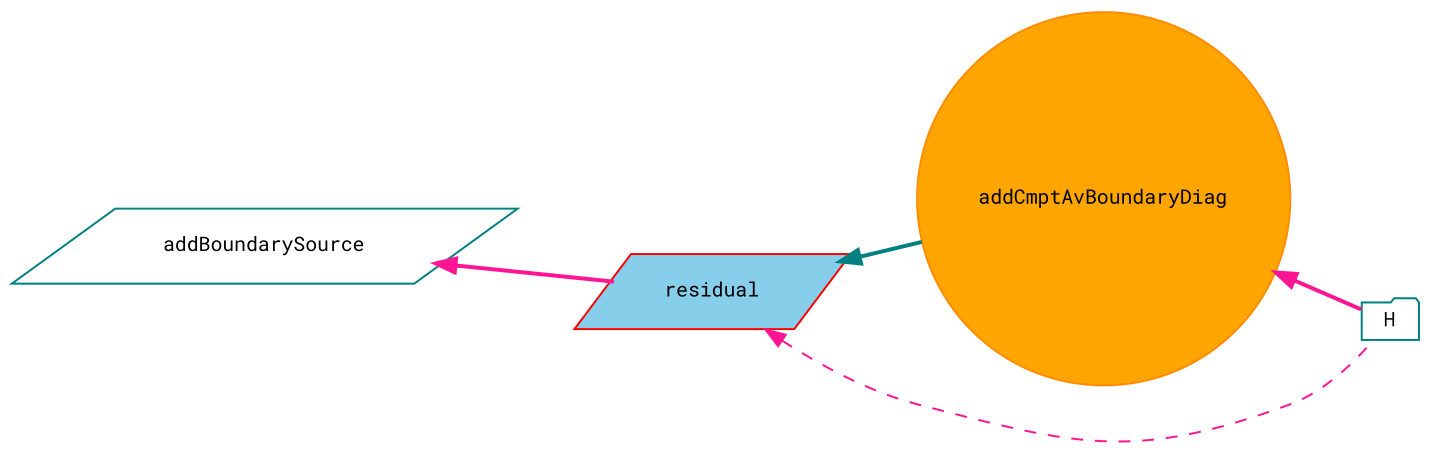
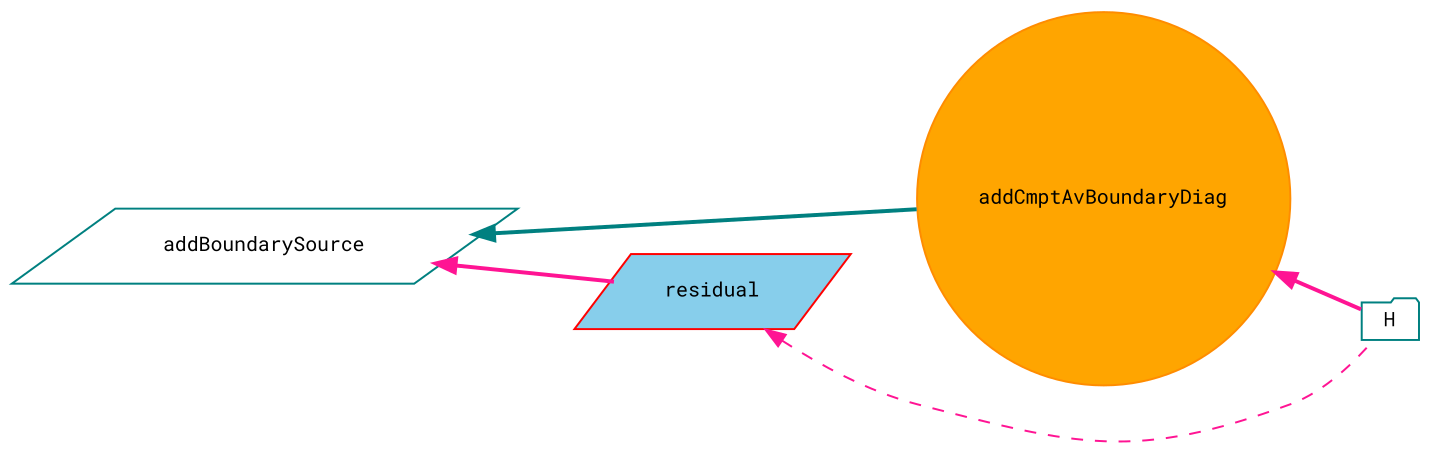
edge "addCmptAvBoundaryDiag" -> "residual": now "addCmptAvBoundaryDiag" -> "addBoundarySource"
